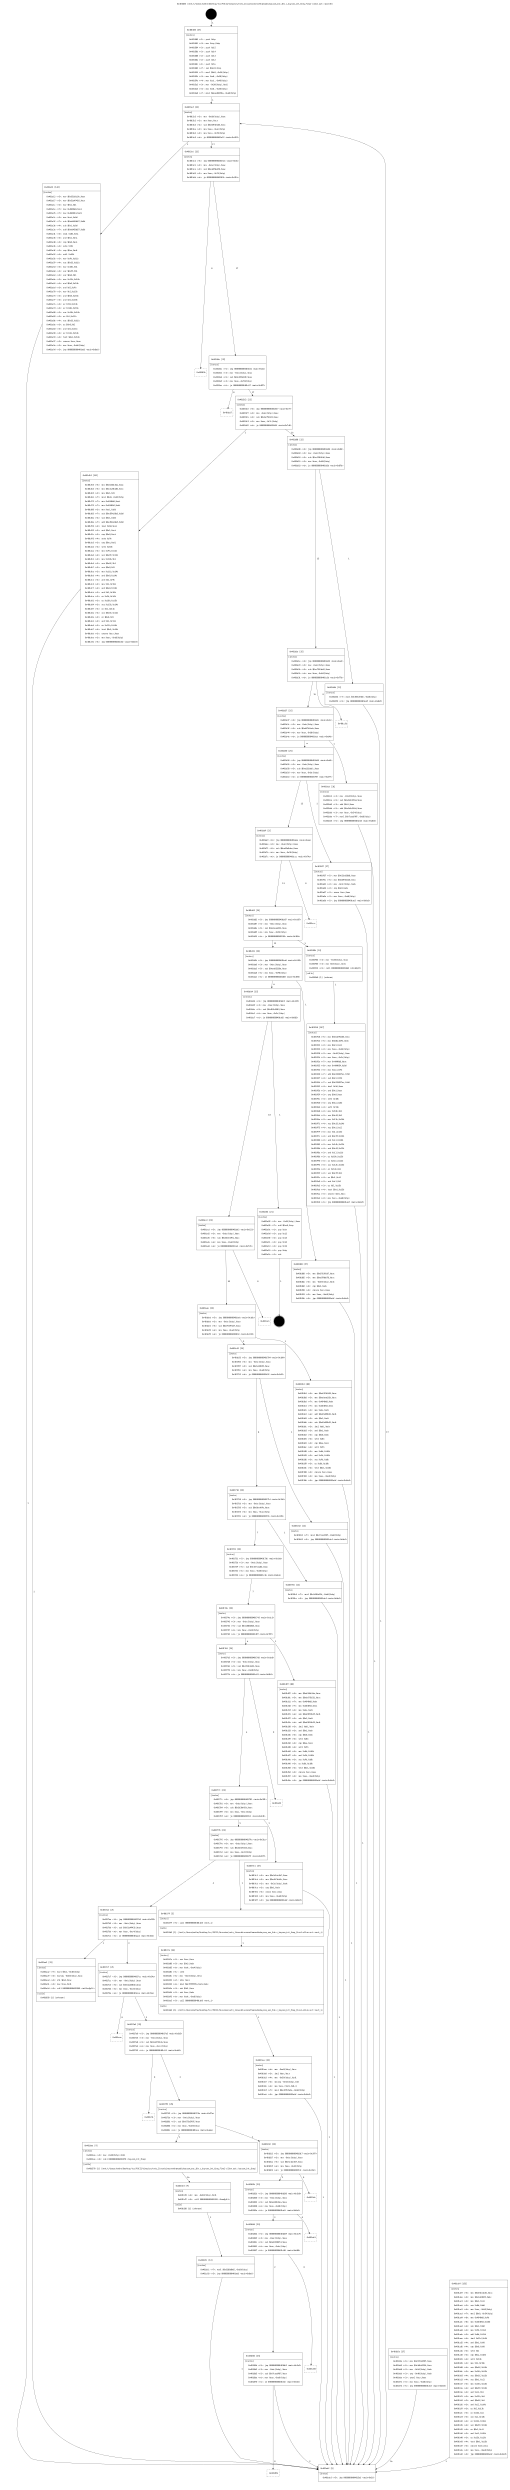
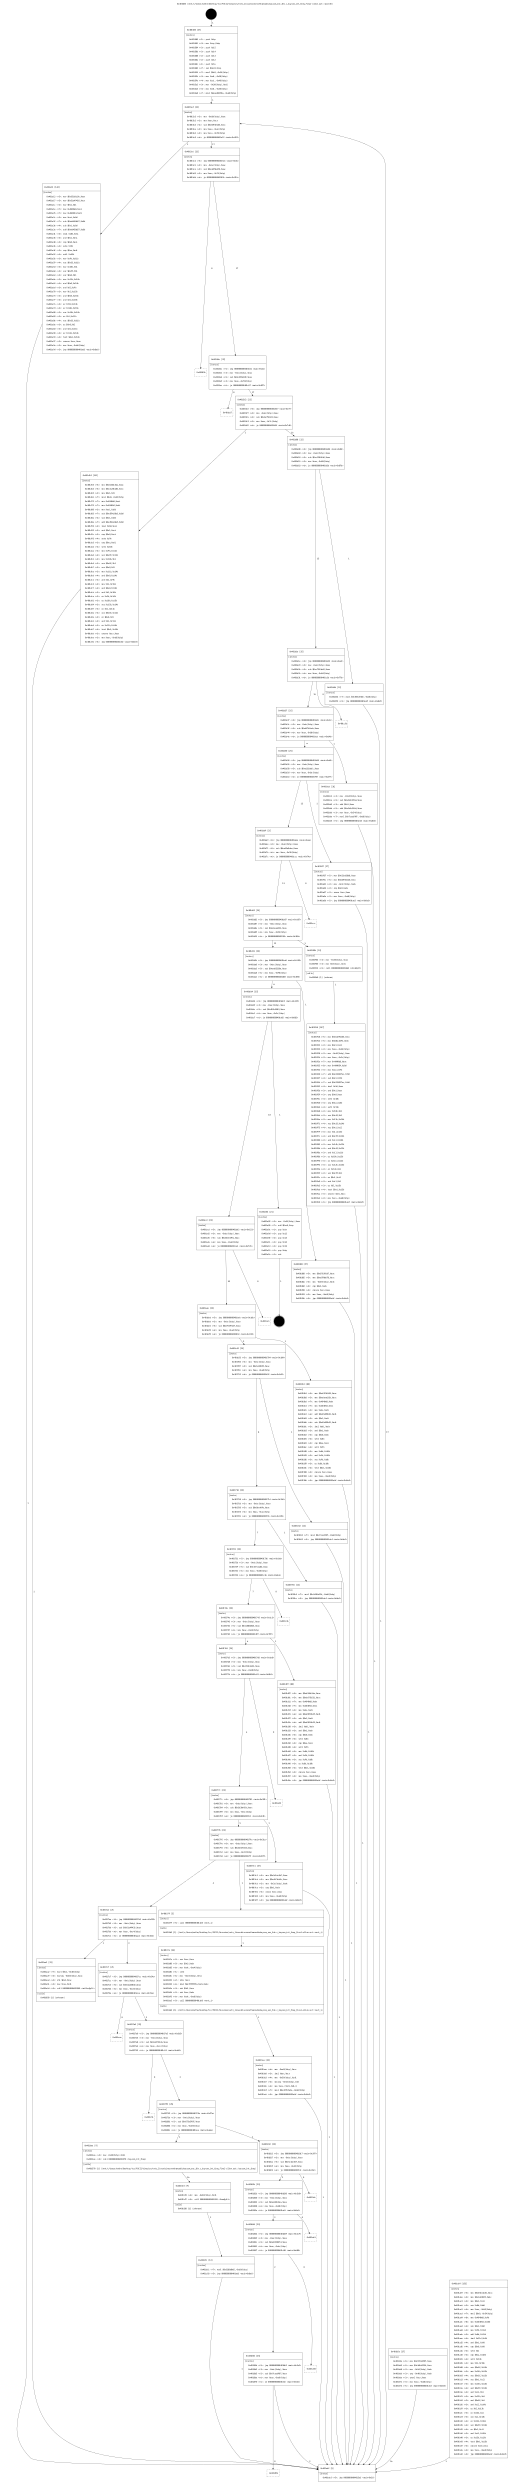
node "0x401c36": added
